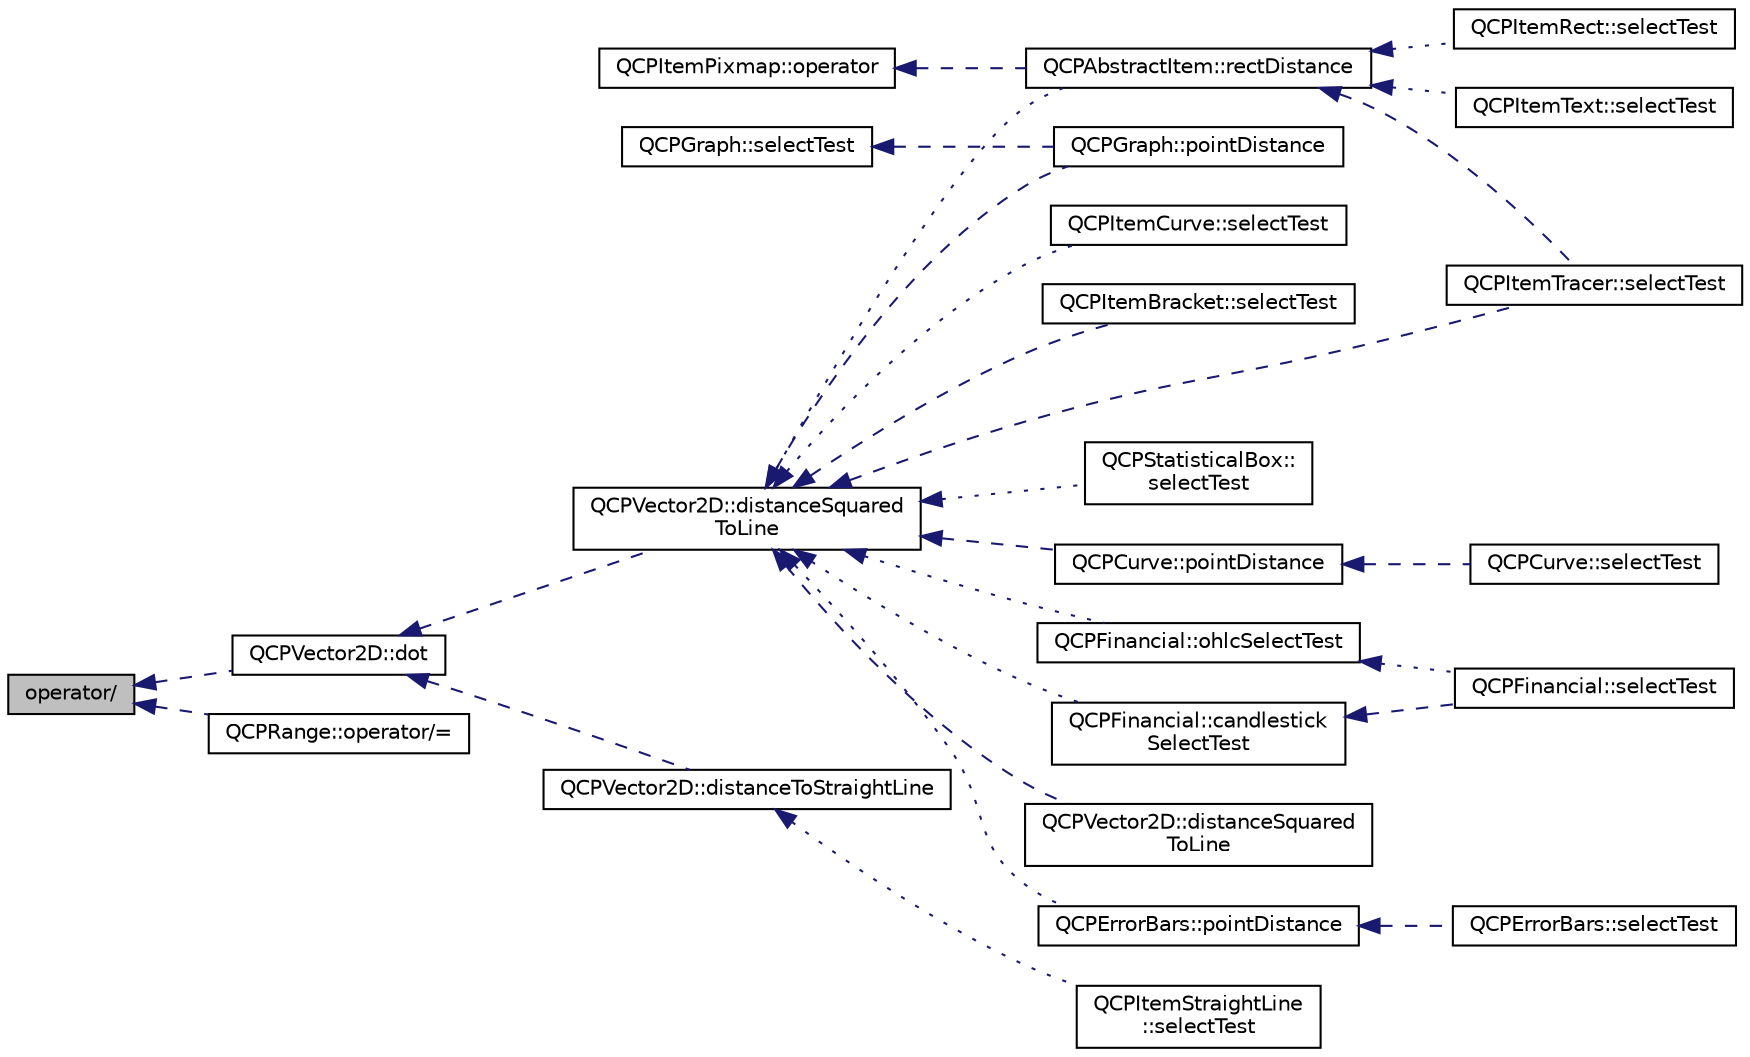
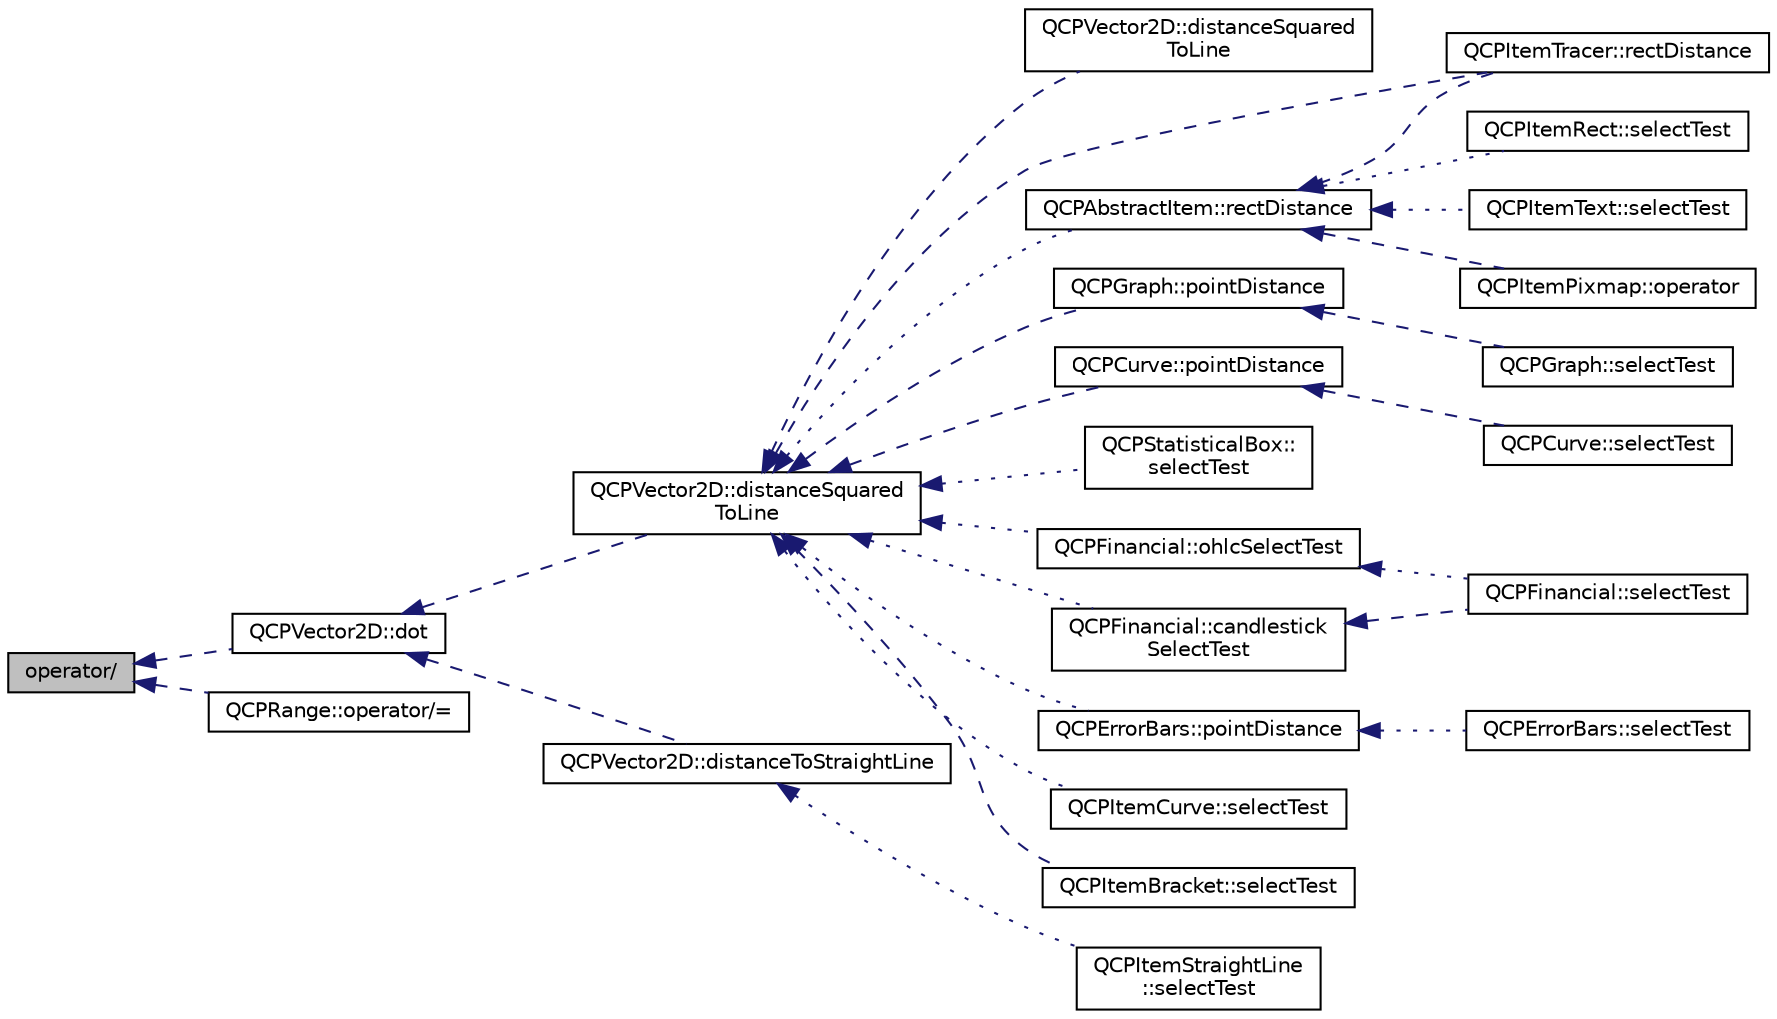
edge "QCPAbstractItem::rectDistance" -> "QCPItemPixmap::operator": reversed
edge "QCPGraph::pointDistance" -> "QCPGraph::selectTest": reversed
node "QCPItemTracer::selectTest": label "QCPItemTracer::selectTest" -> "QCPItemTracer::rectDistance"
edge "QCPErrorBars::selectTest" -> "QCPErrorBars::pointDistance": style dashed -> dotted
